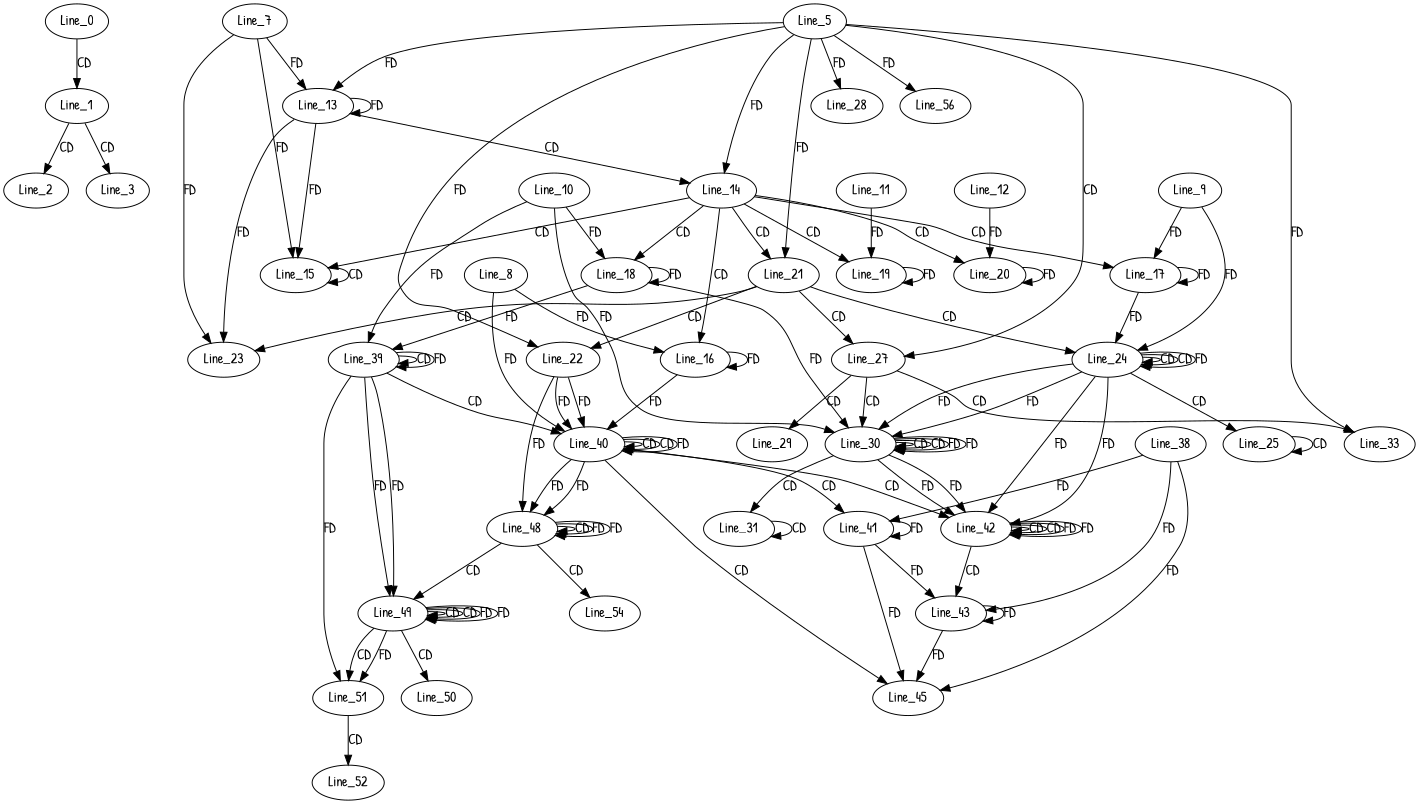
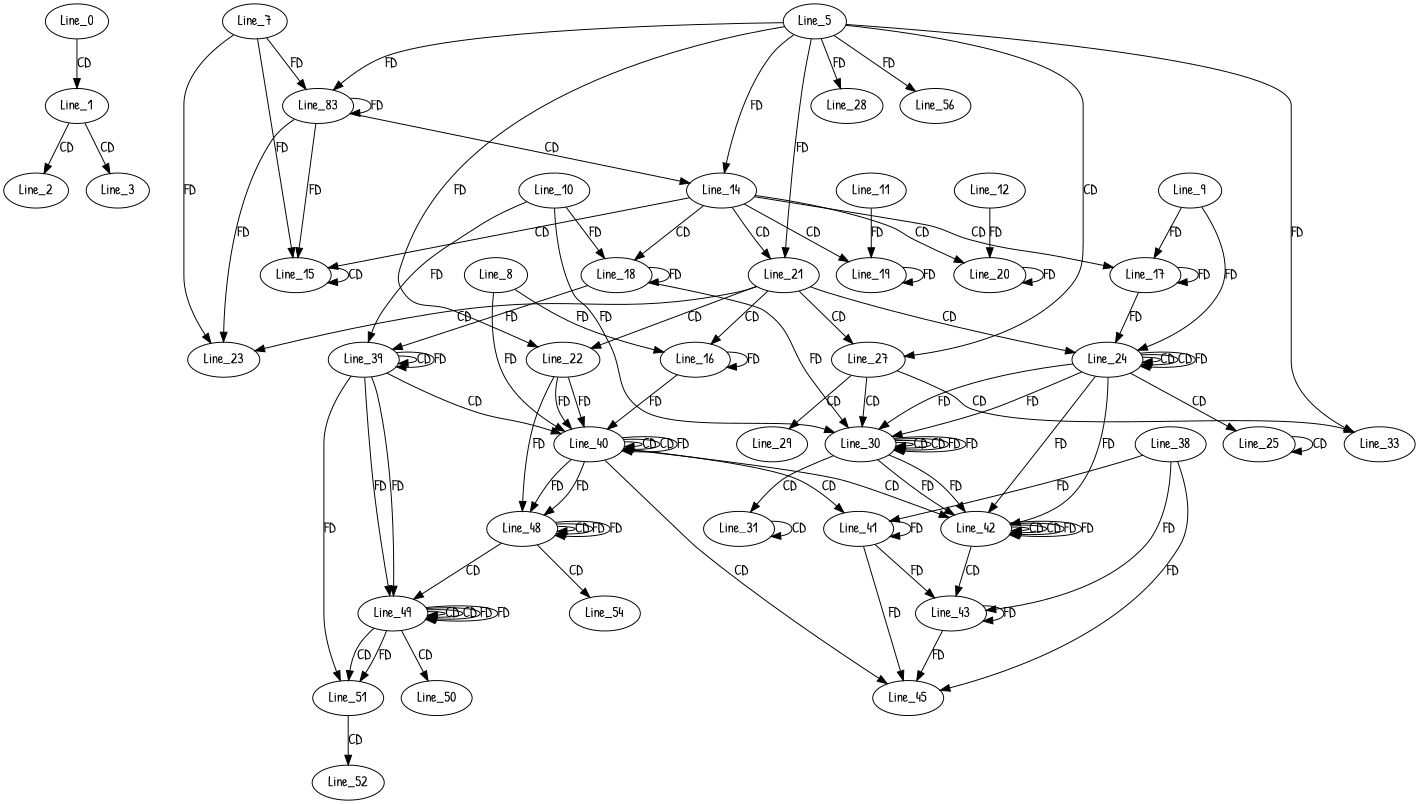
node "Line_13": label "Line_13" -> "Line_83"
edge "Line_14" -> "Line_16": now "Line_21" -> "Line_16"
